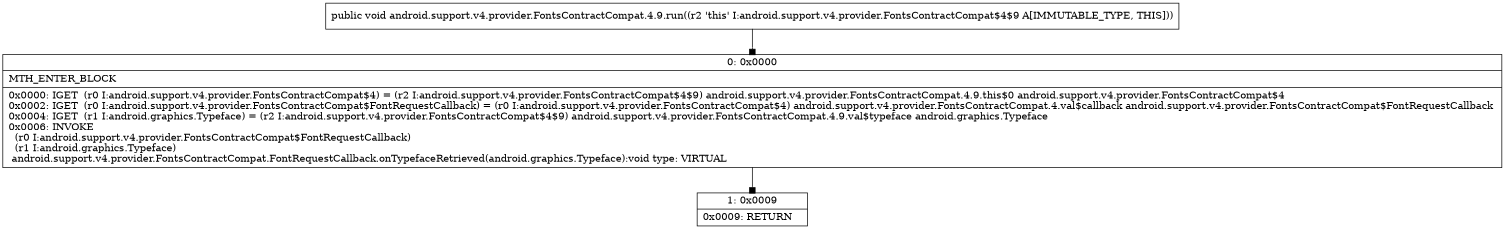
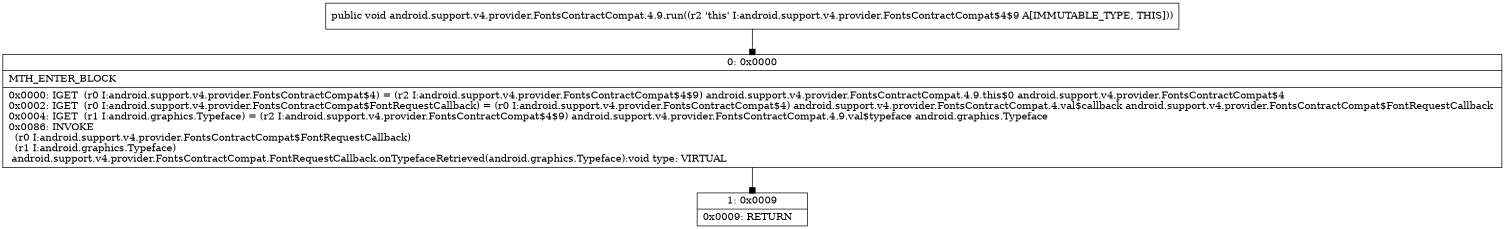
node "0: 0x0000": text "0x0006: INVOKE" -> "0x0086: INVOKE"
